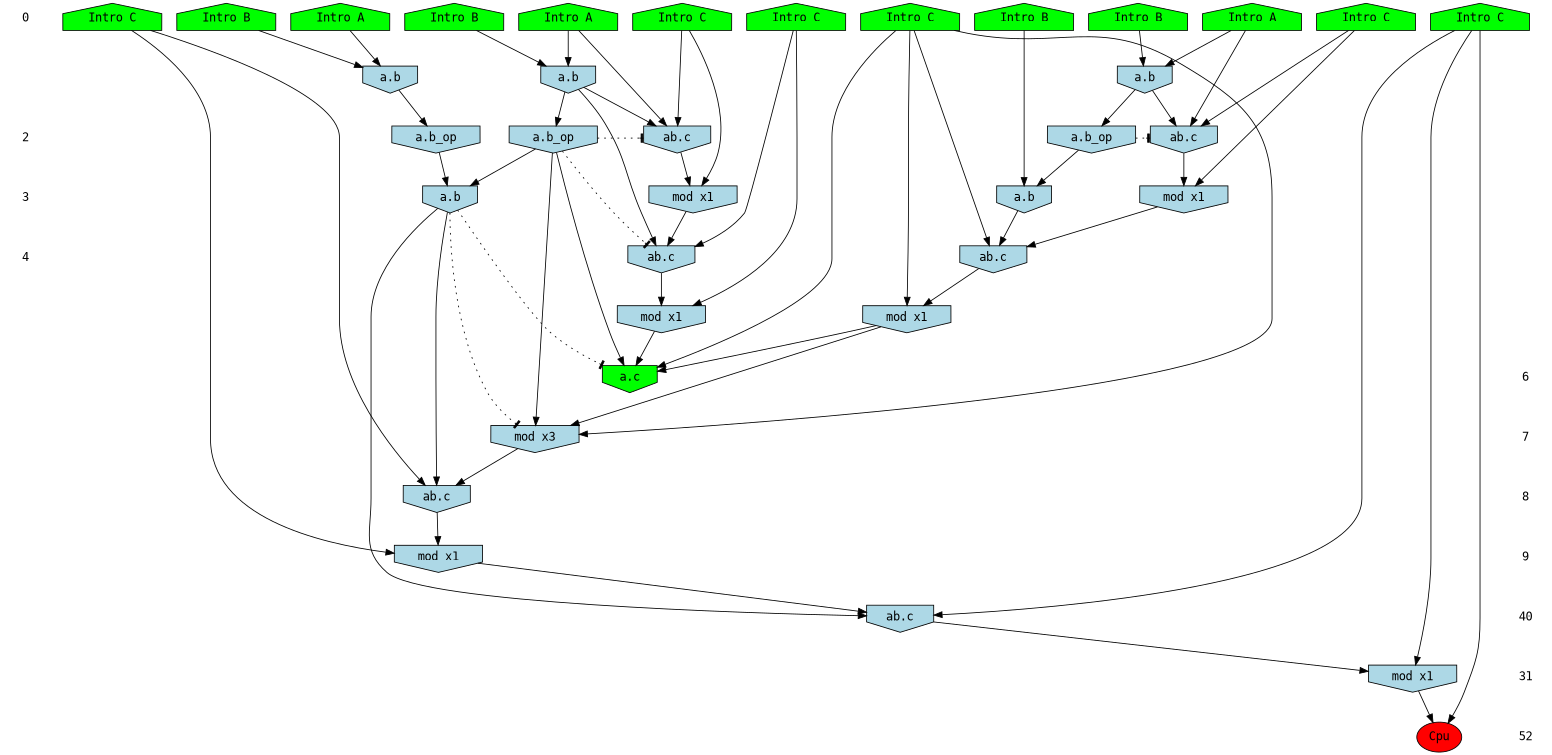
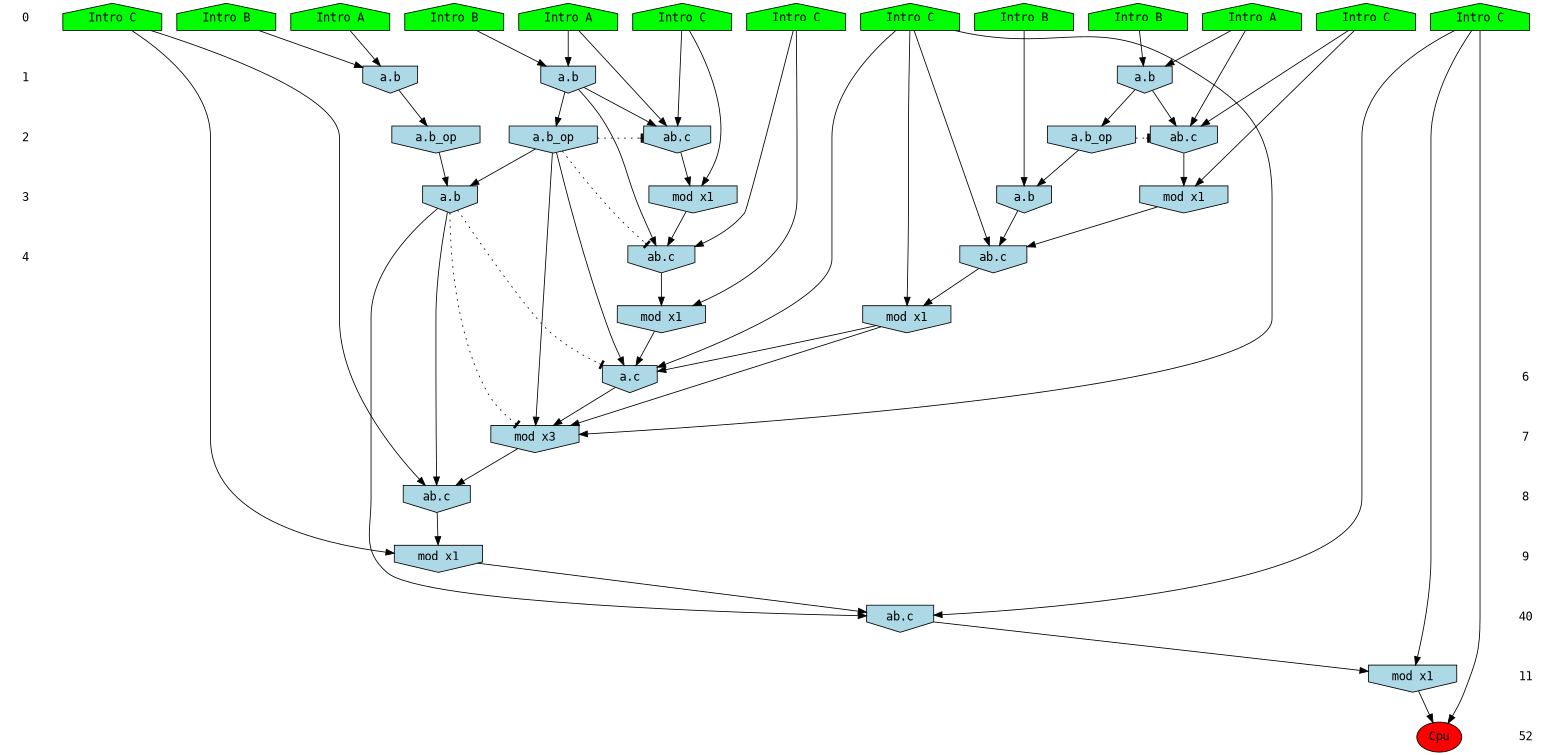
node "1": added
node "a.c": fillcolor green -> lightblue
edge "a.c" -> "mod x3": added
node "31": label "31" -> "11"
